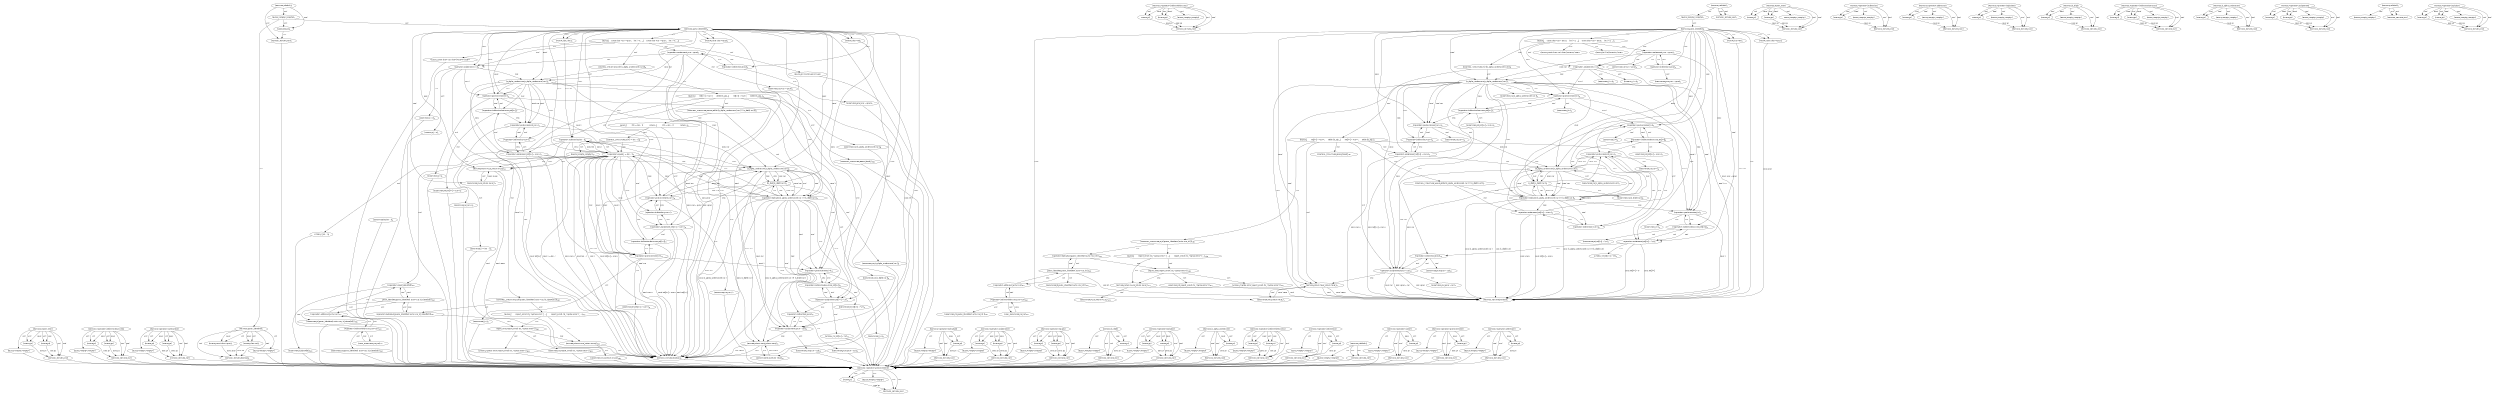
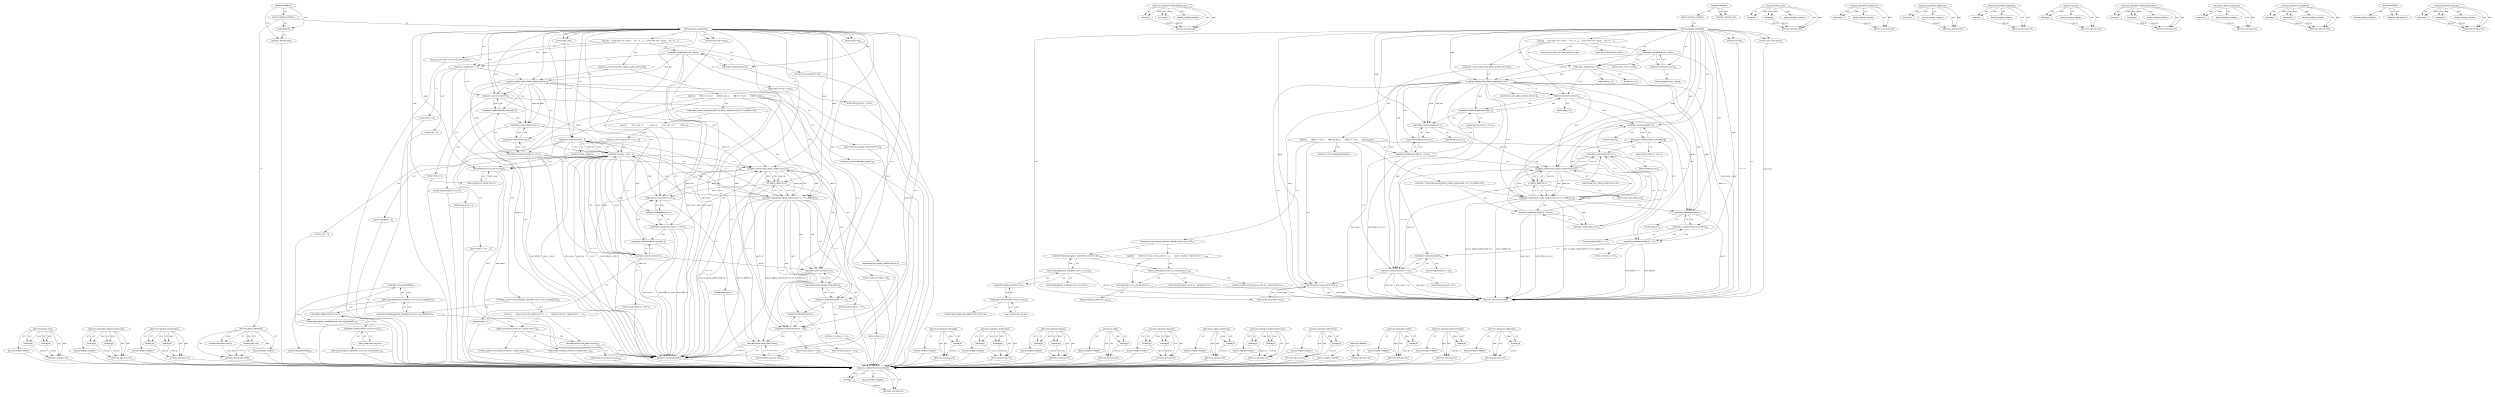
edge "(<operator>.subtraction,len - 1)" -> "(<operator>.sizeOf,sizeof(id))": now "(<operator>.subtraction,len - 1)" -> "(IDENTIFIER,len,len - 1)"
